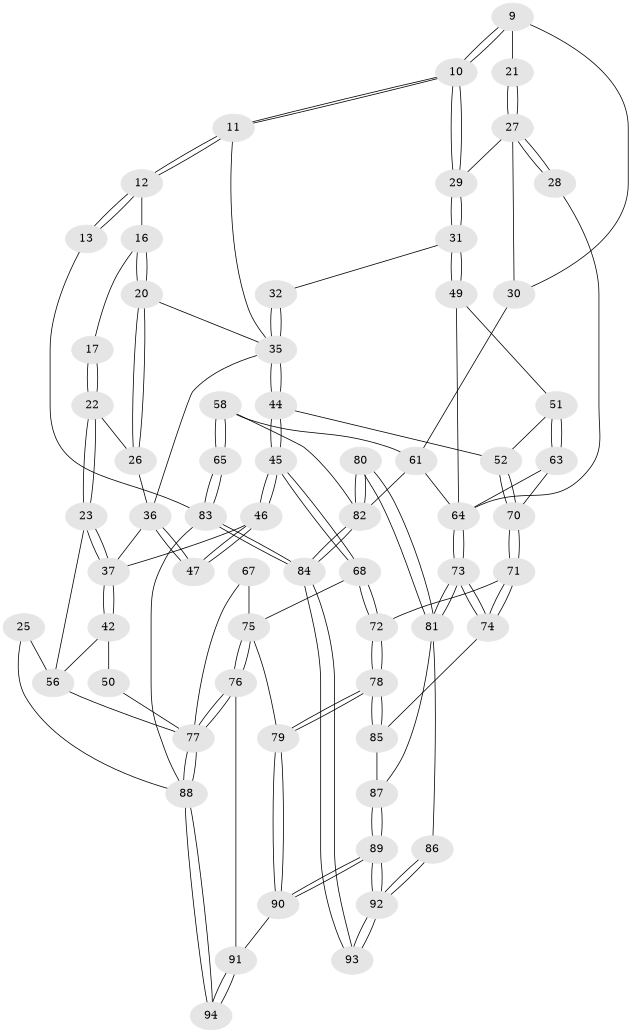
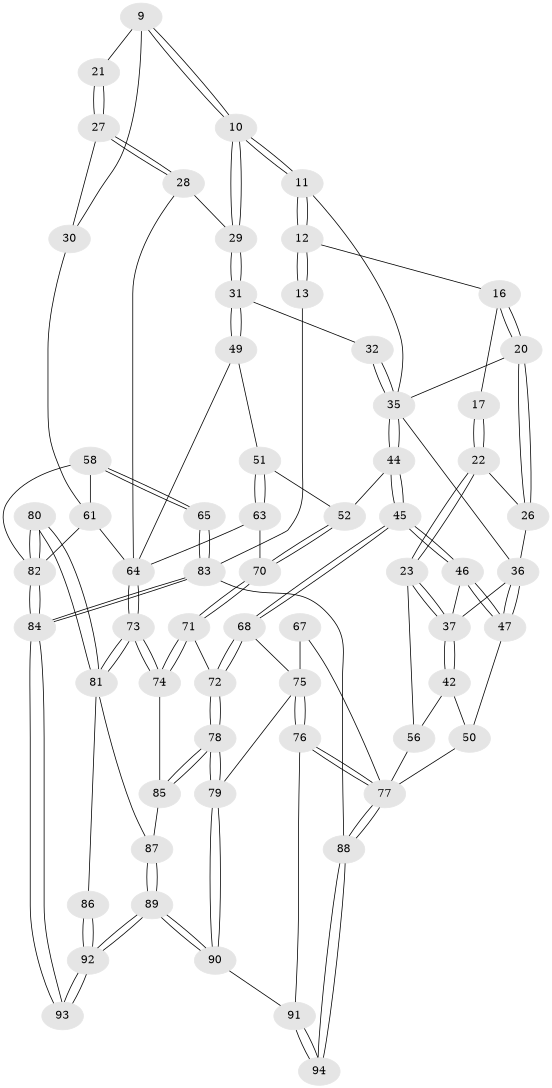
edge "27" -- "29": now "28" -- "29"
node "25": removed
edge "47" -- "50": added
